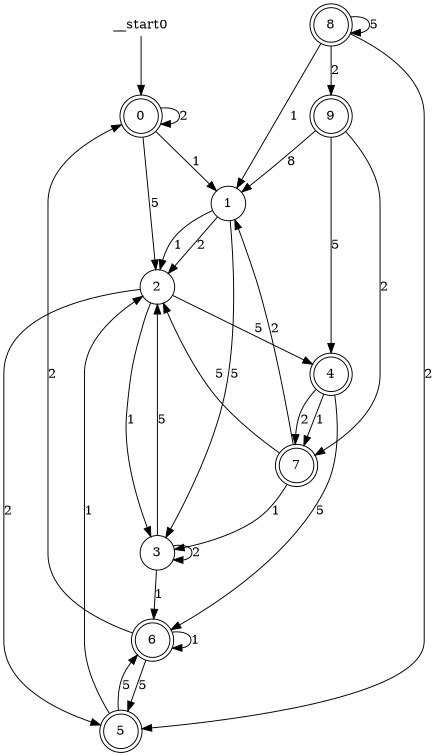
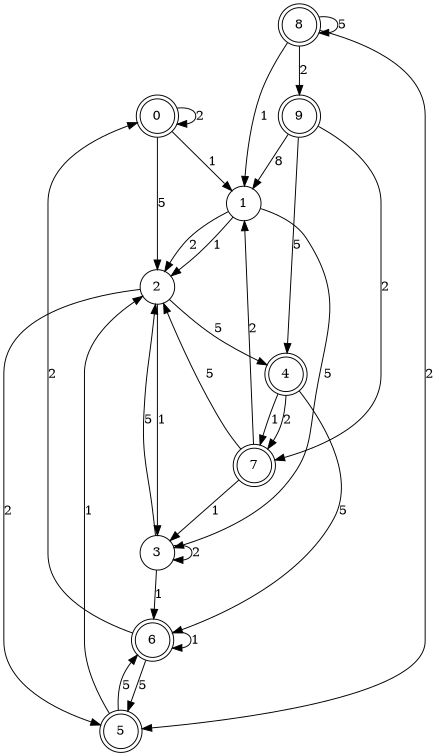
node "__start0": removed
